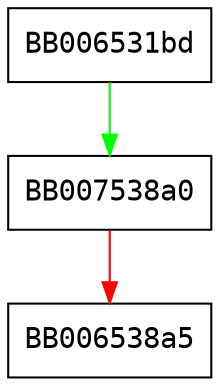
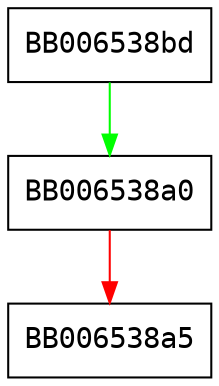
node "BB006531bd": label "BB006531bd" -> "BB006538bd"
node "BB007538a0": label "BB007538a0" -> "BB006538a0"
